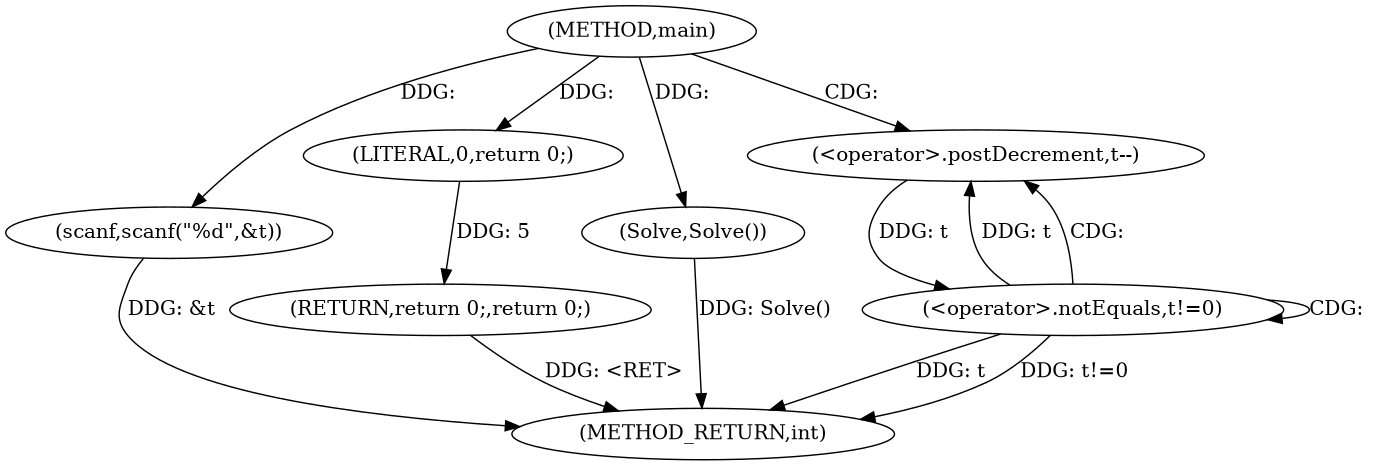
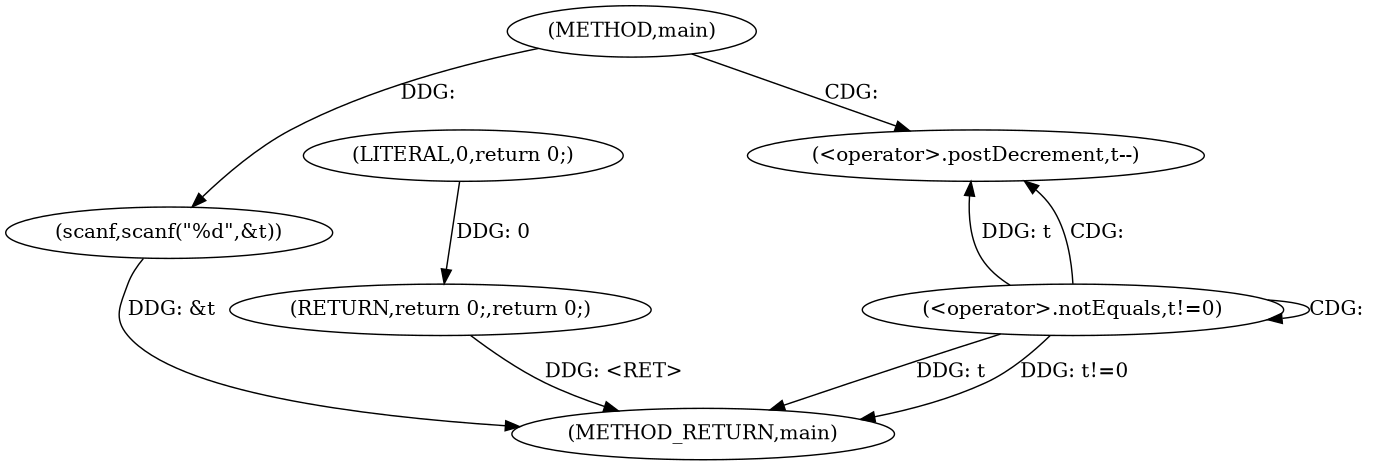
edge "(METHOD,main)" -> "(LITERAL,0,return 0;)": removed, label "DDG:"
edge "(LITERAL,0,return 0;)" -> "(RETURN,return 0;,return 0;)": label "DDG: 5" -> "DDG: 0"
node "(Solve,Solve())": removed
edge "(<operator>.postDecrement,t--)" -> "(<operator>.notEquals,t!=0)": removed, label "DDG: t"
node "(METHOD_RETURN,int)": label "(METHOD_RETURN,int)" -> "(METHOD_RETURN,main)"
